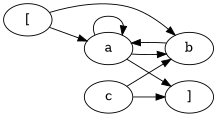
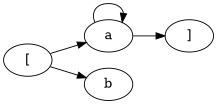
edge "b" -> "a": removed
edge "a" -> "b": removed
node "c": removed
